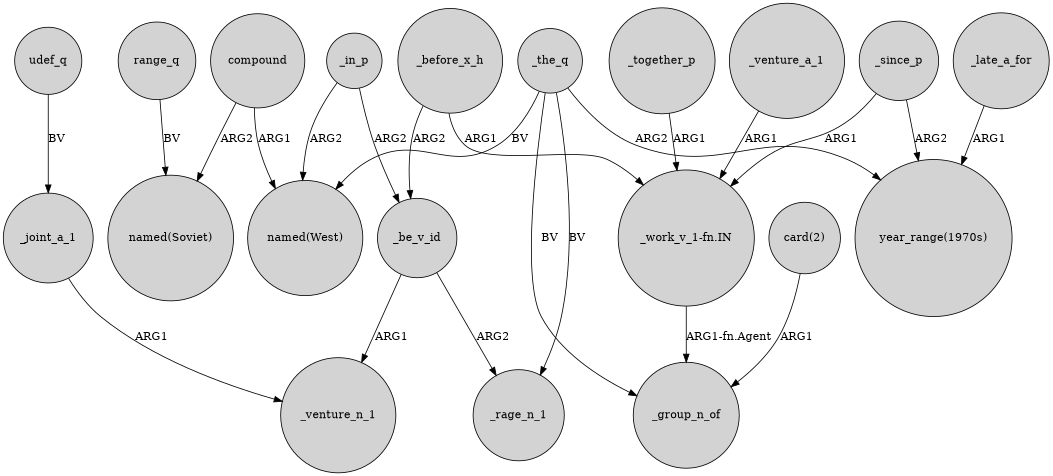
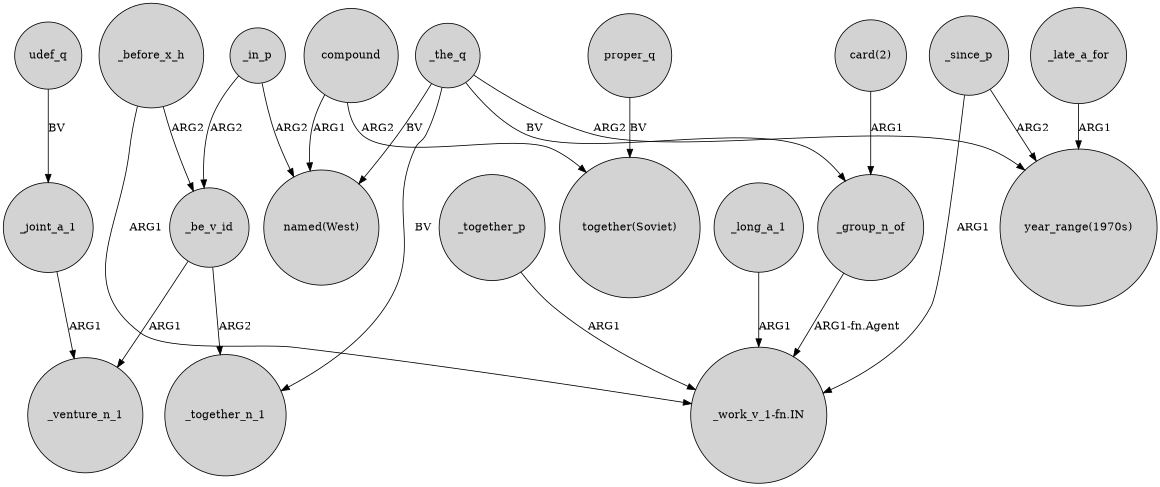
node "range_q": label "range_q" -> "proper_q"
node "_venture_a_1": label "_venture_a_1" -> "_long_a_1"
node "named(Soviet)": label "named(Soviet)" -> "together(Soviet)"
edge "_work_v_1-fn.IN" -> "_group_n_of": reversed
node "_rage_n_1": label "_rage_n_1" -> "_together_n_1"
